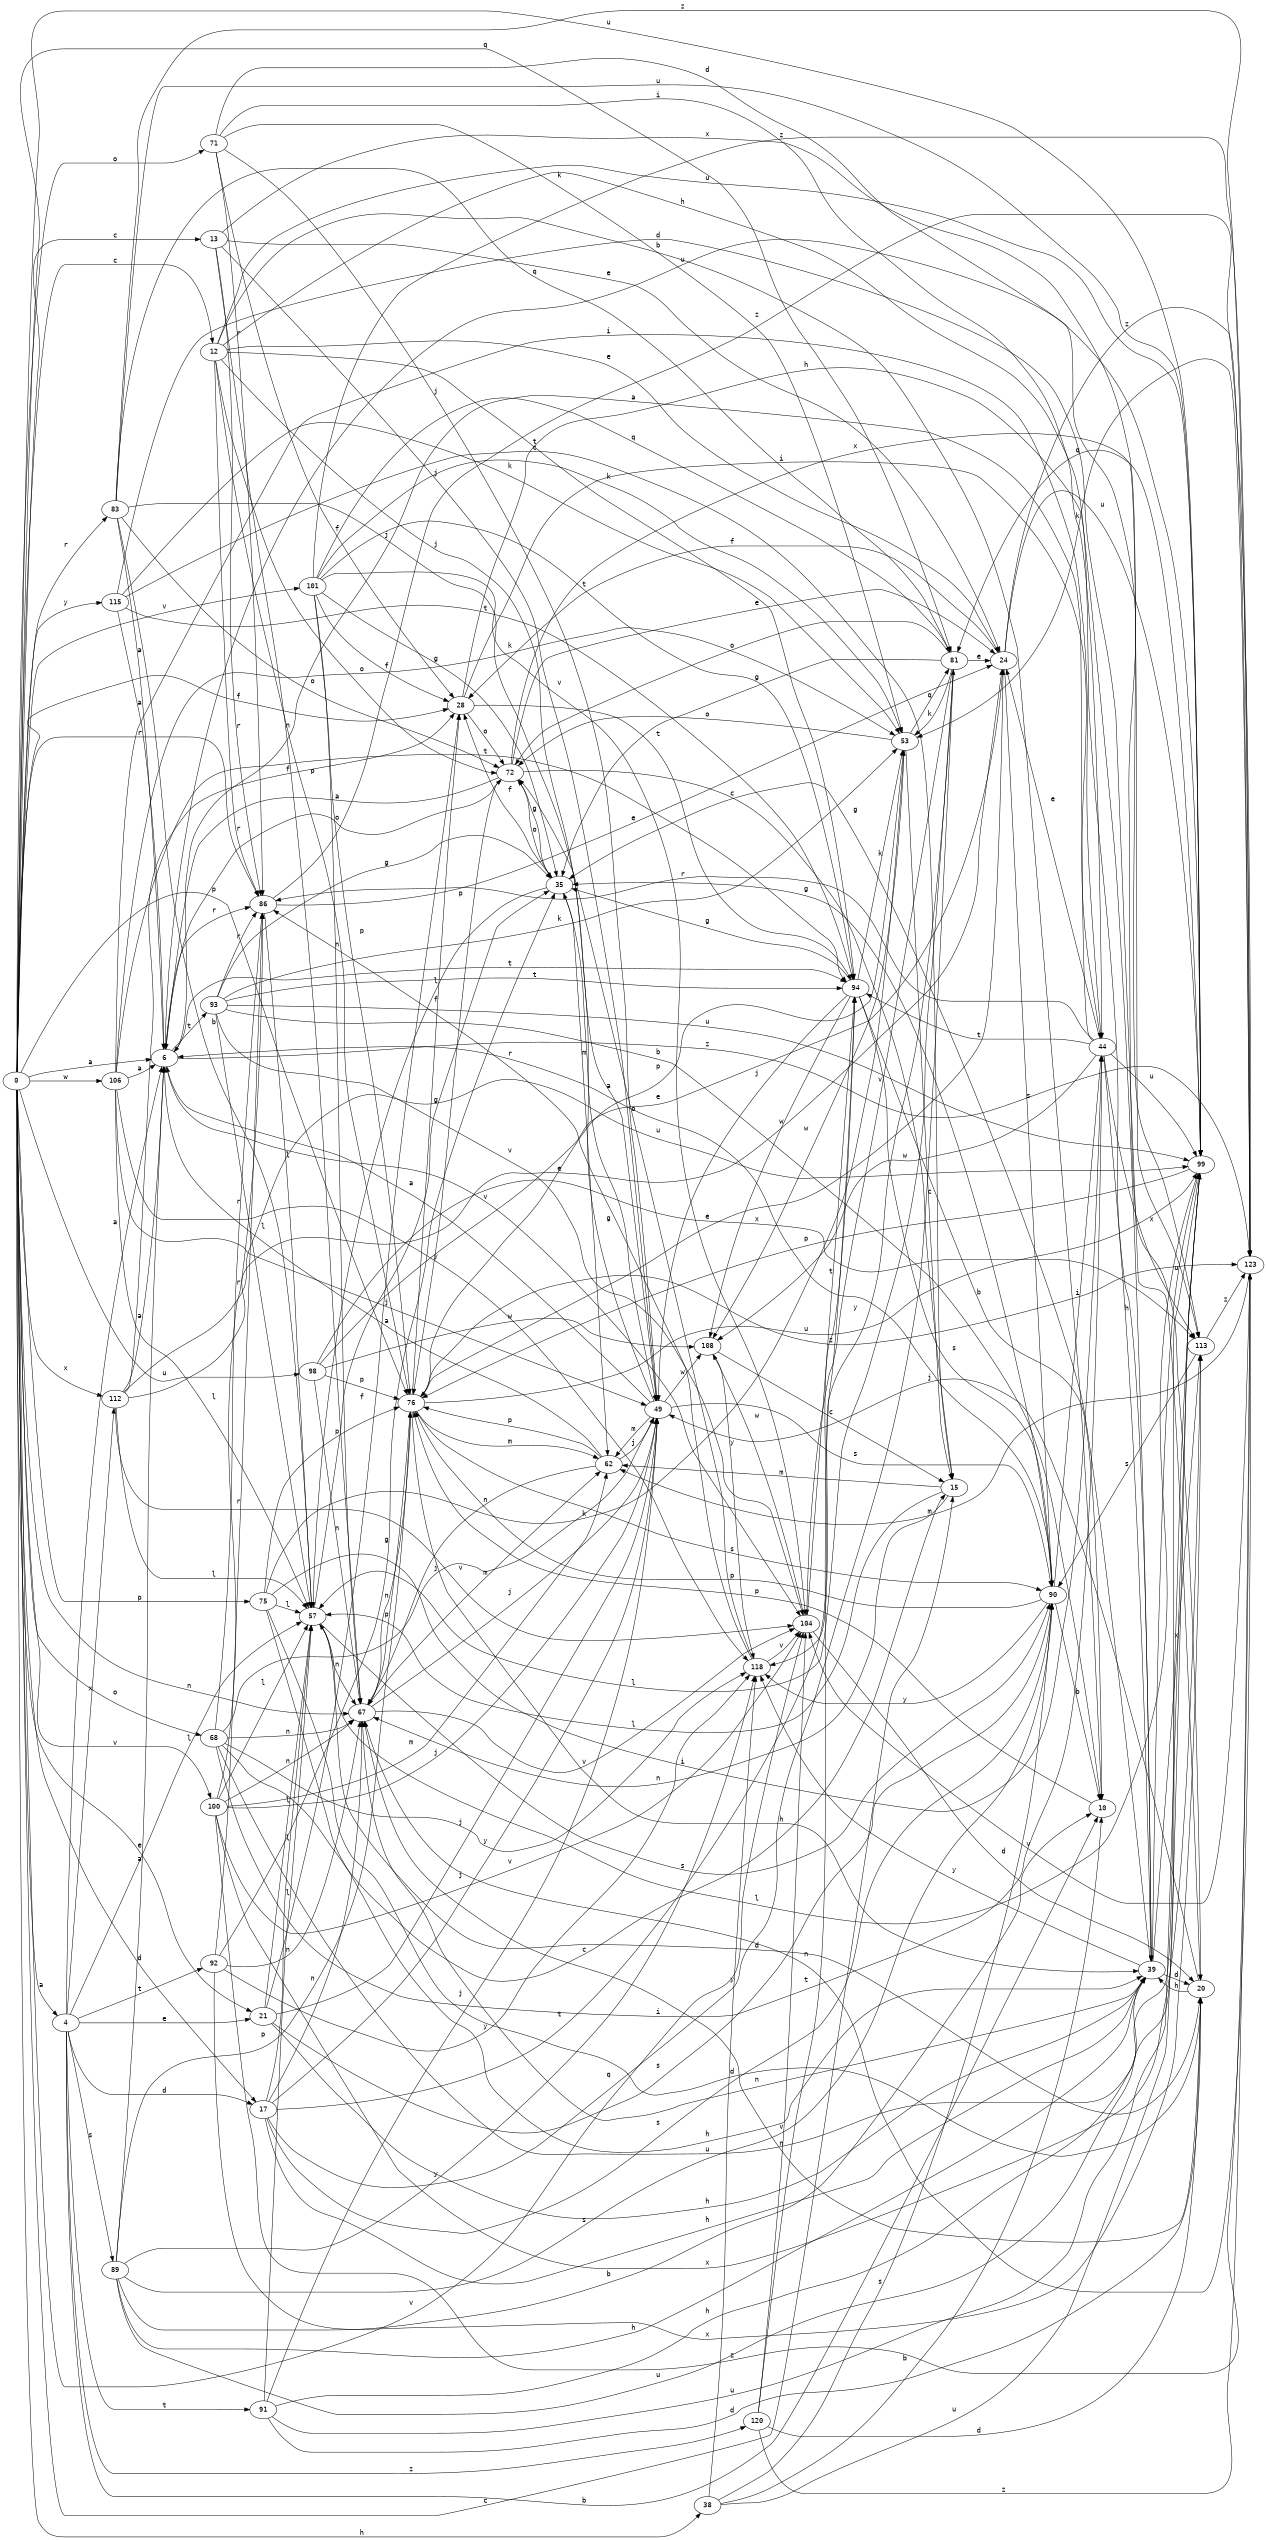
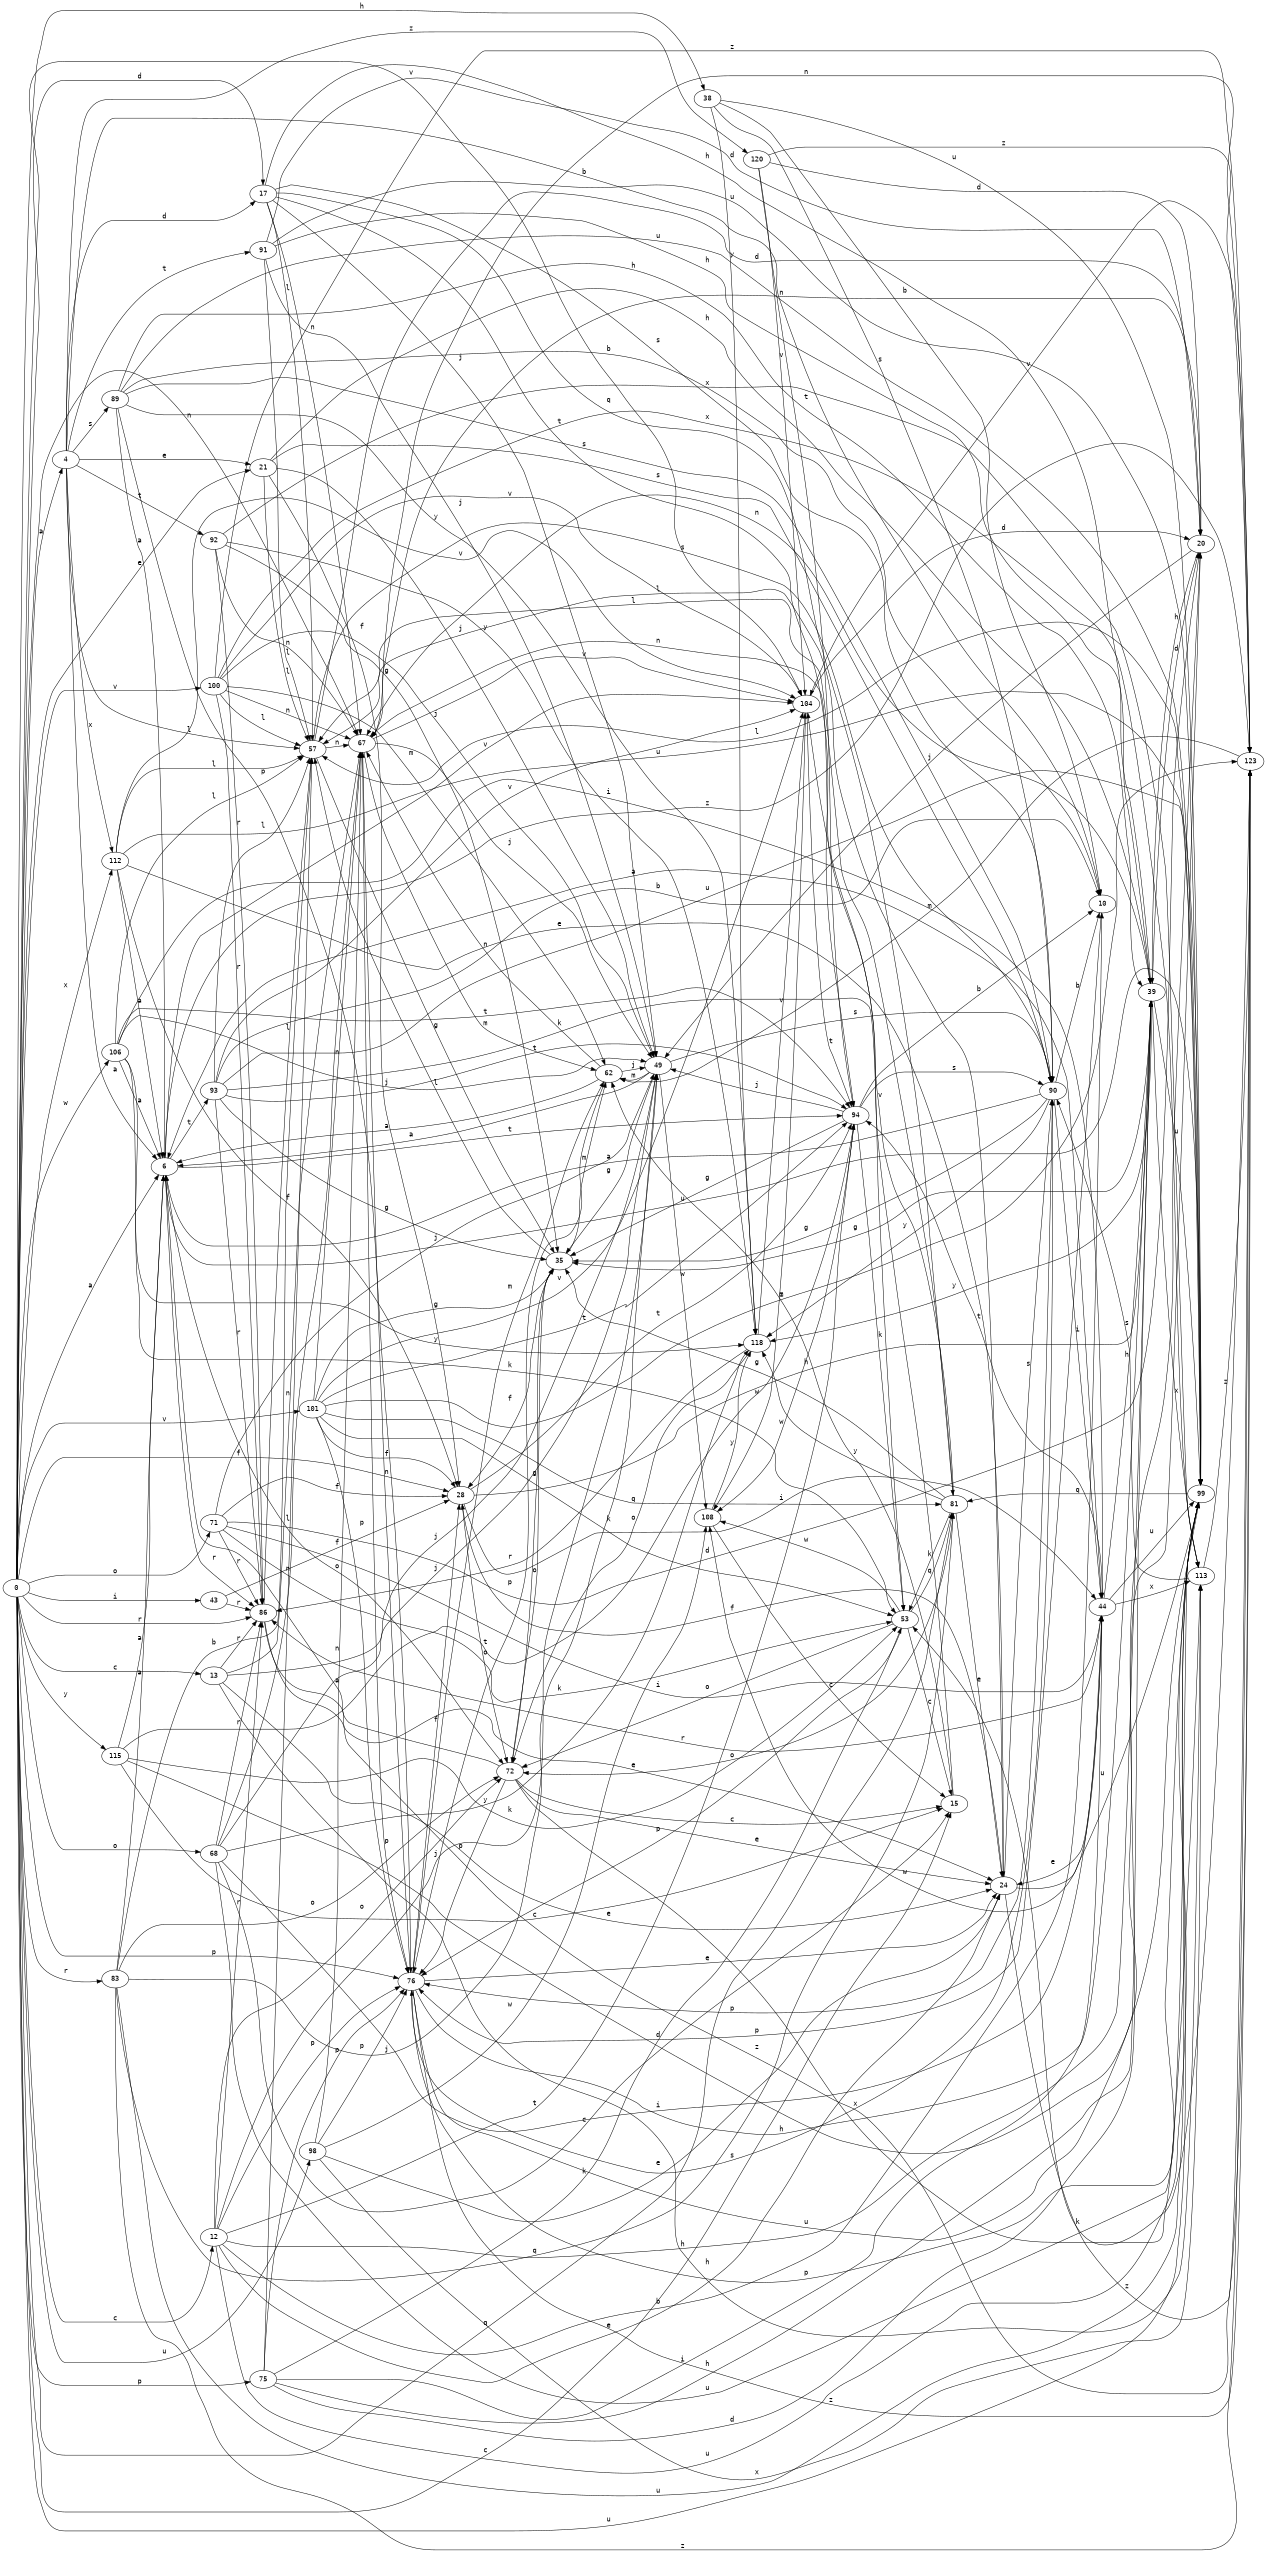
edge "13" -> "113": label "x" -> "h"
node "43": added
edge "15" -> "57": now "24" -> "57"
